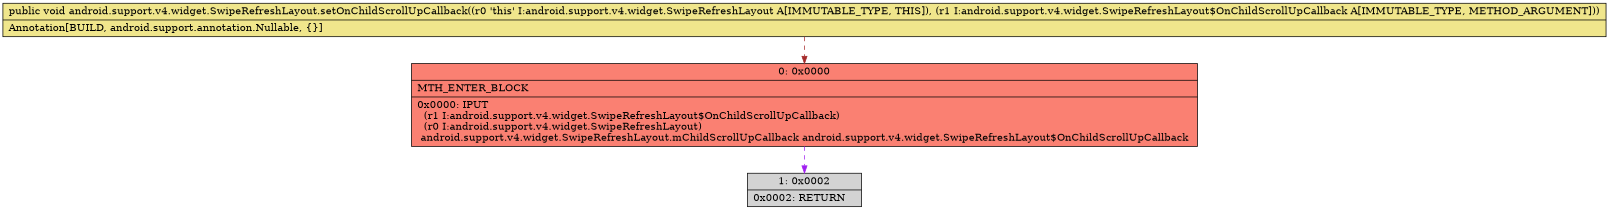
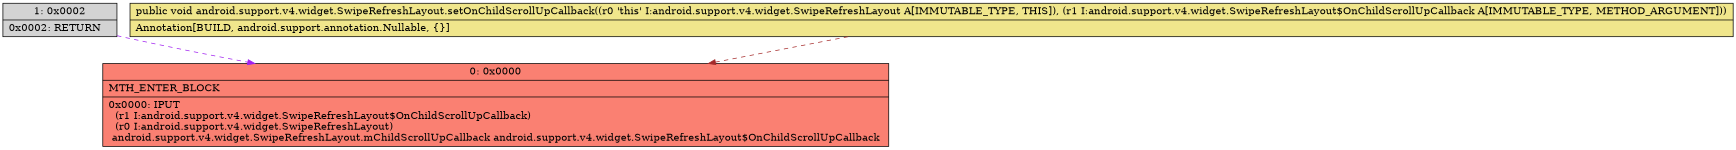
edge "0: 0x0000" -> "1: 0x0002": reversed
